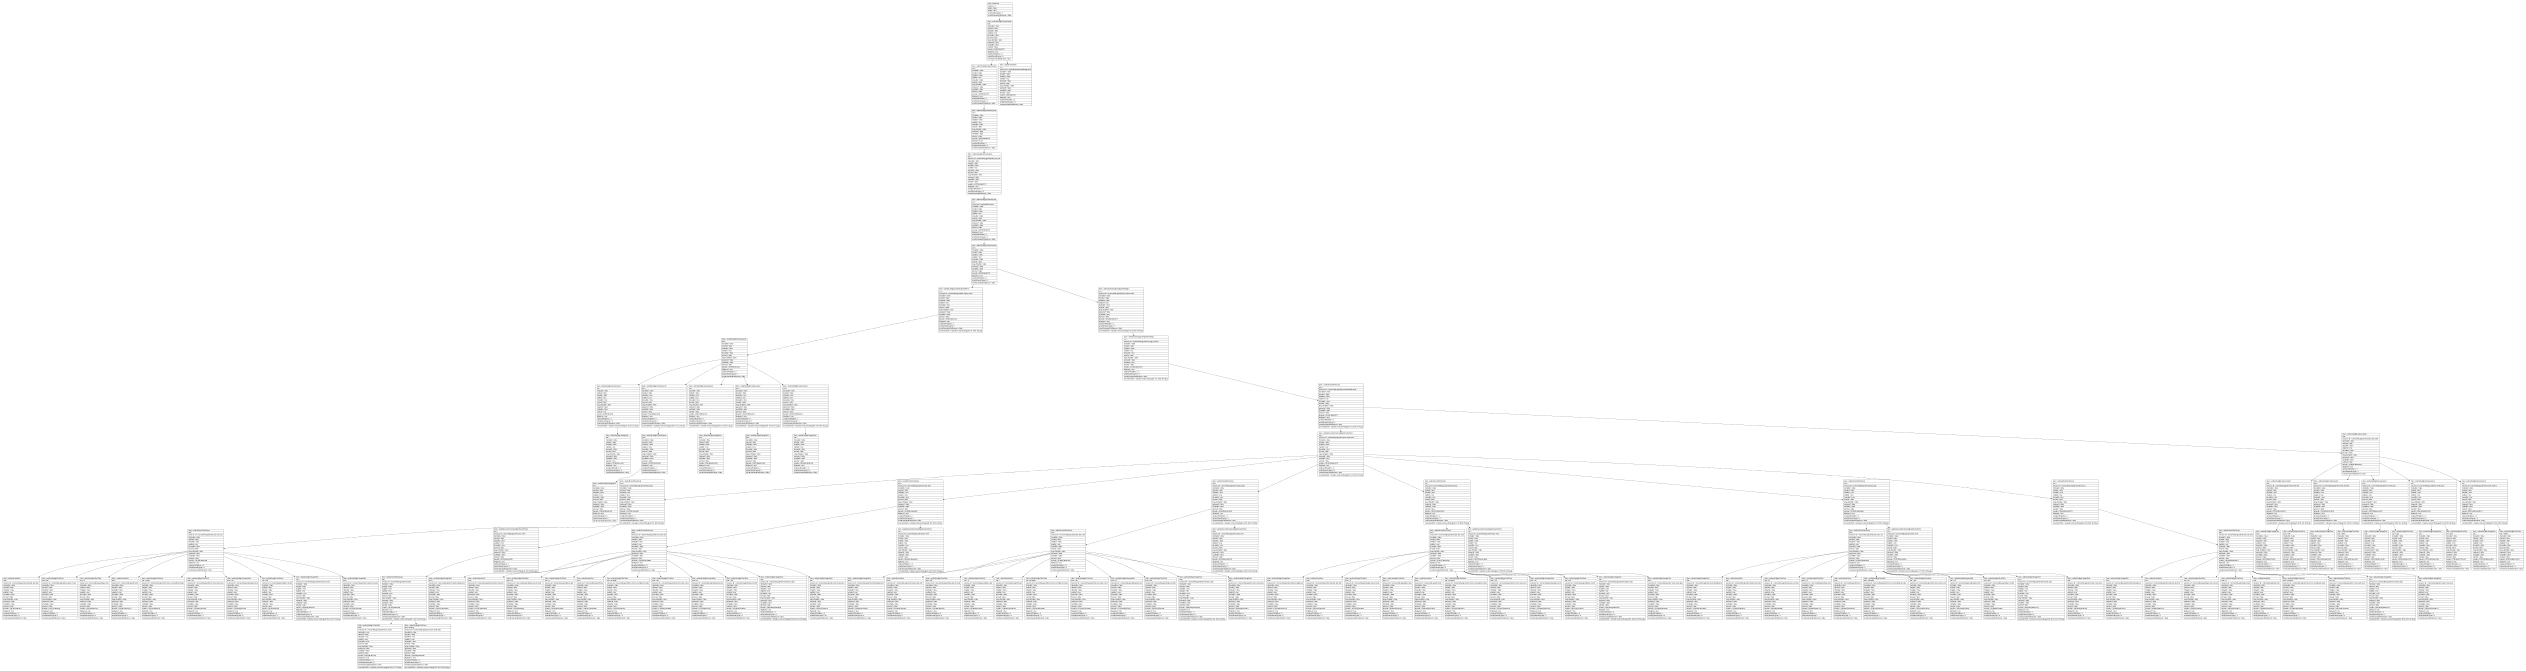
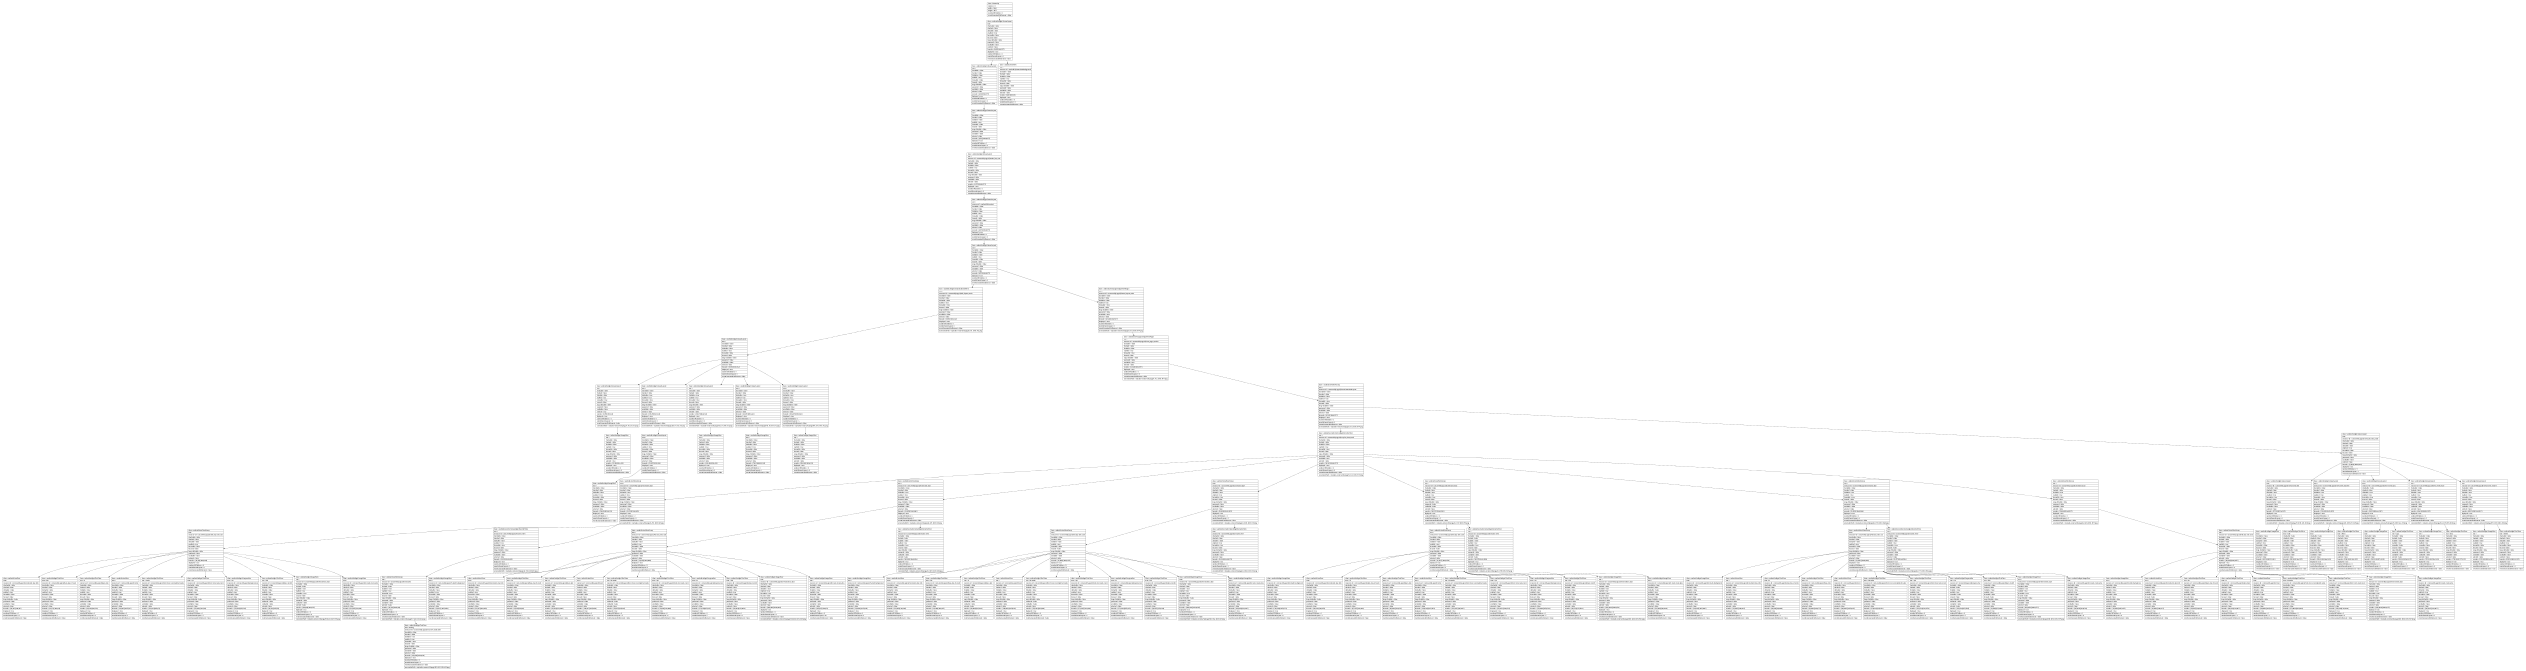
node "class = android.widget.CheckBox": removed
